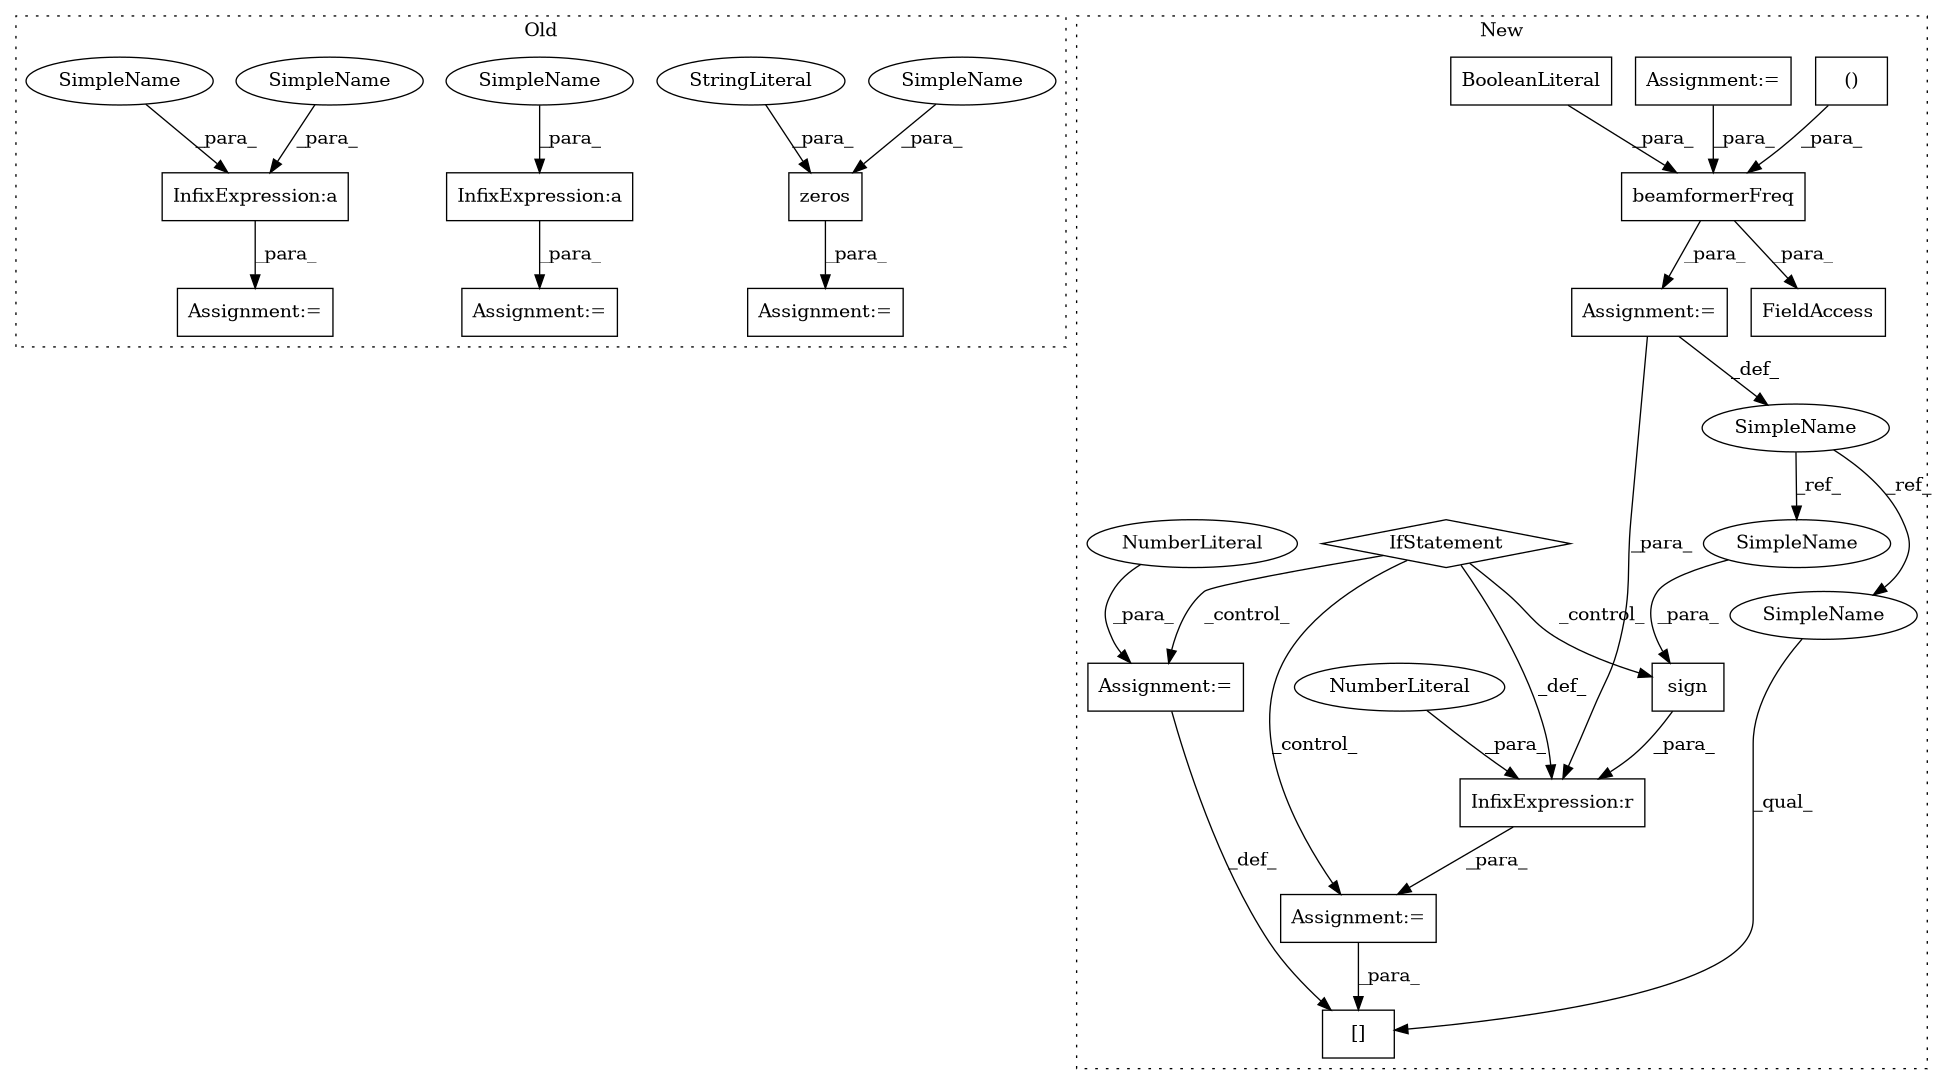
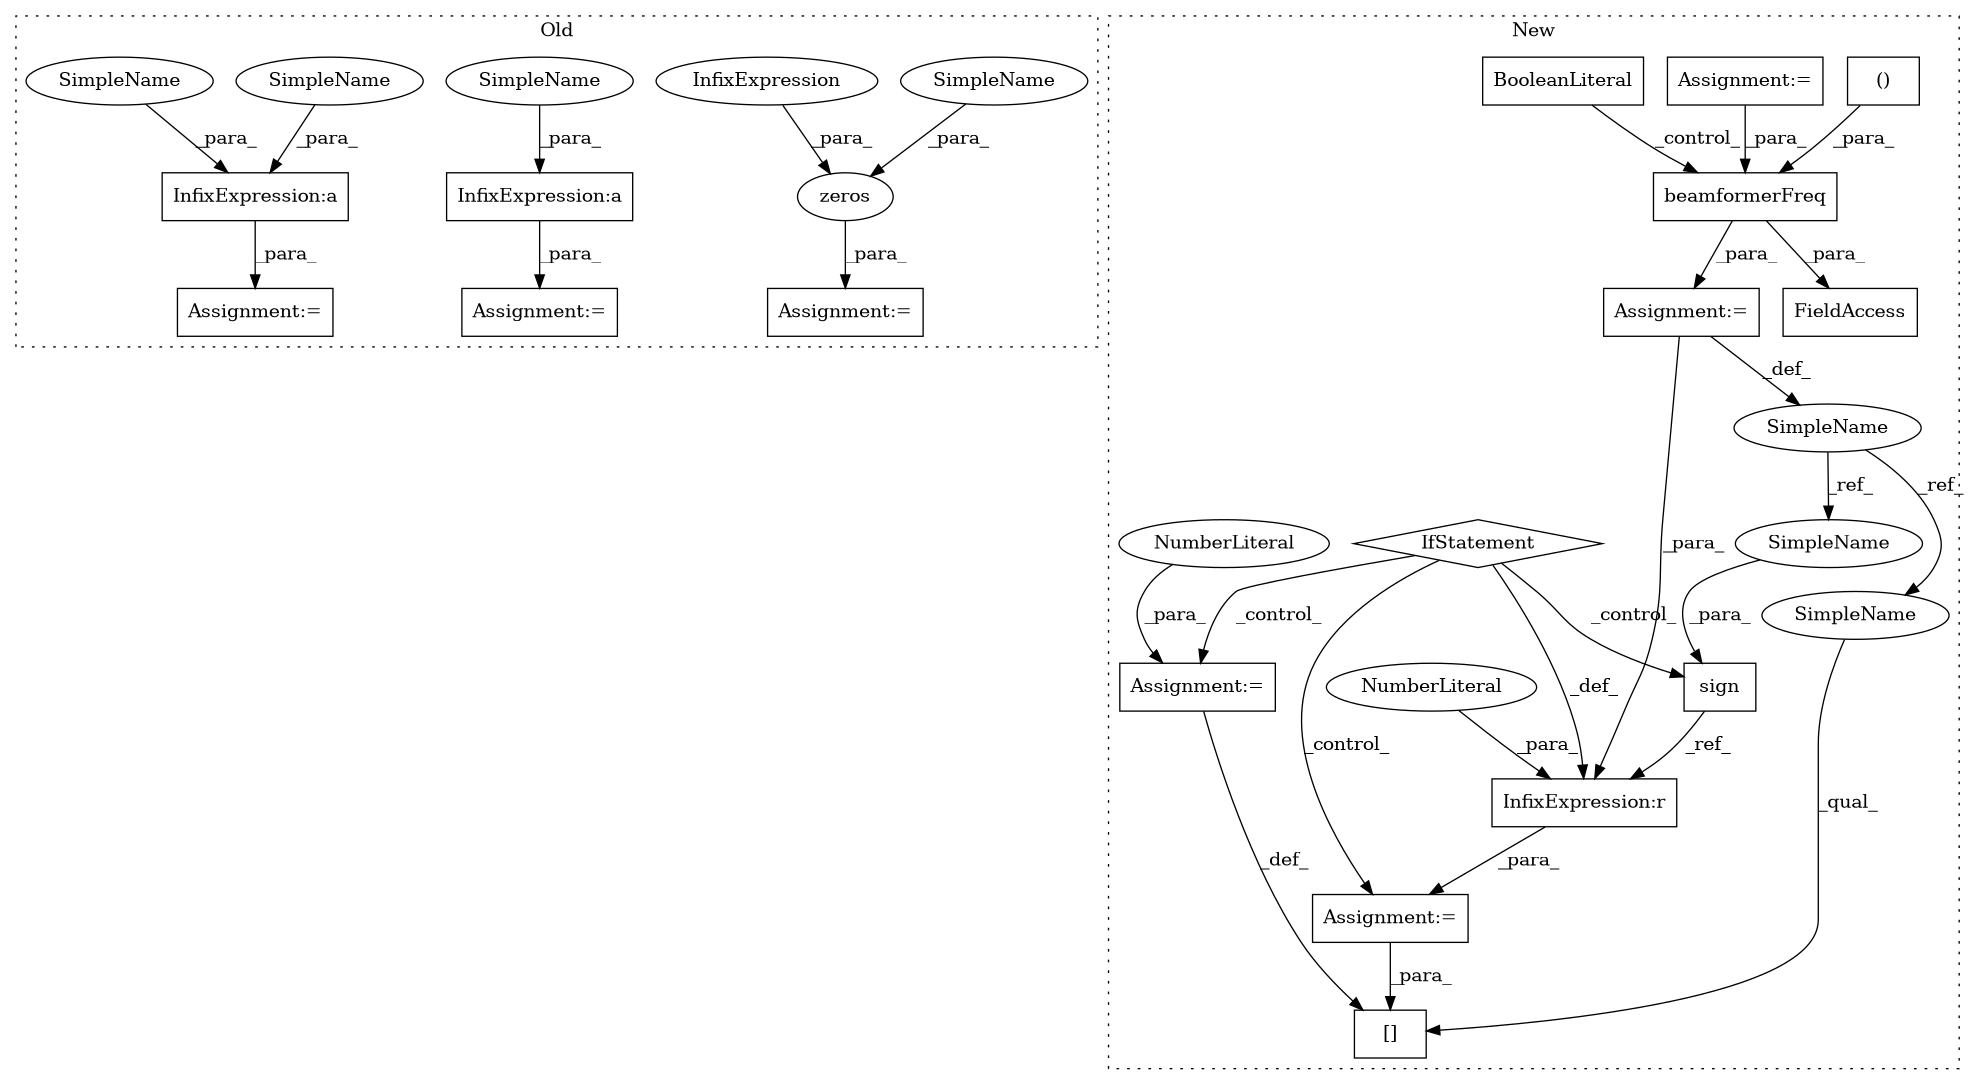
node "StringLiteral": label "StringLiteral" -> "InfixExpression"
edge "BooleanLiteral" -> "beamformerFreq": label "_para_" -> "_control_"
node "zeros": shape box -> ellipse
edge "sign" -> "InfixExpression:r": label "_para_" -> "_ref_"
